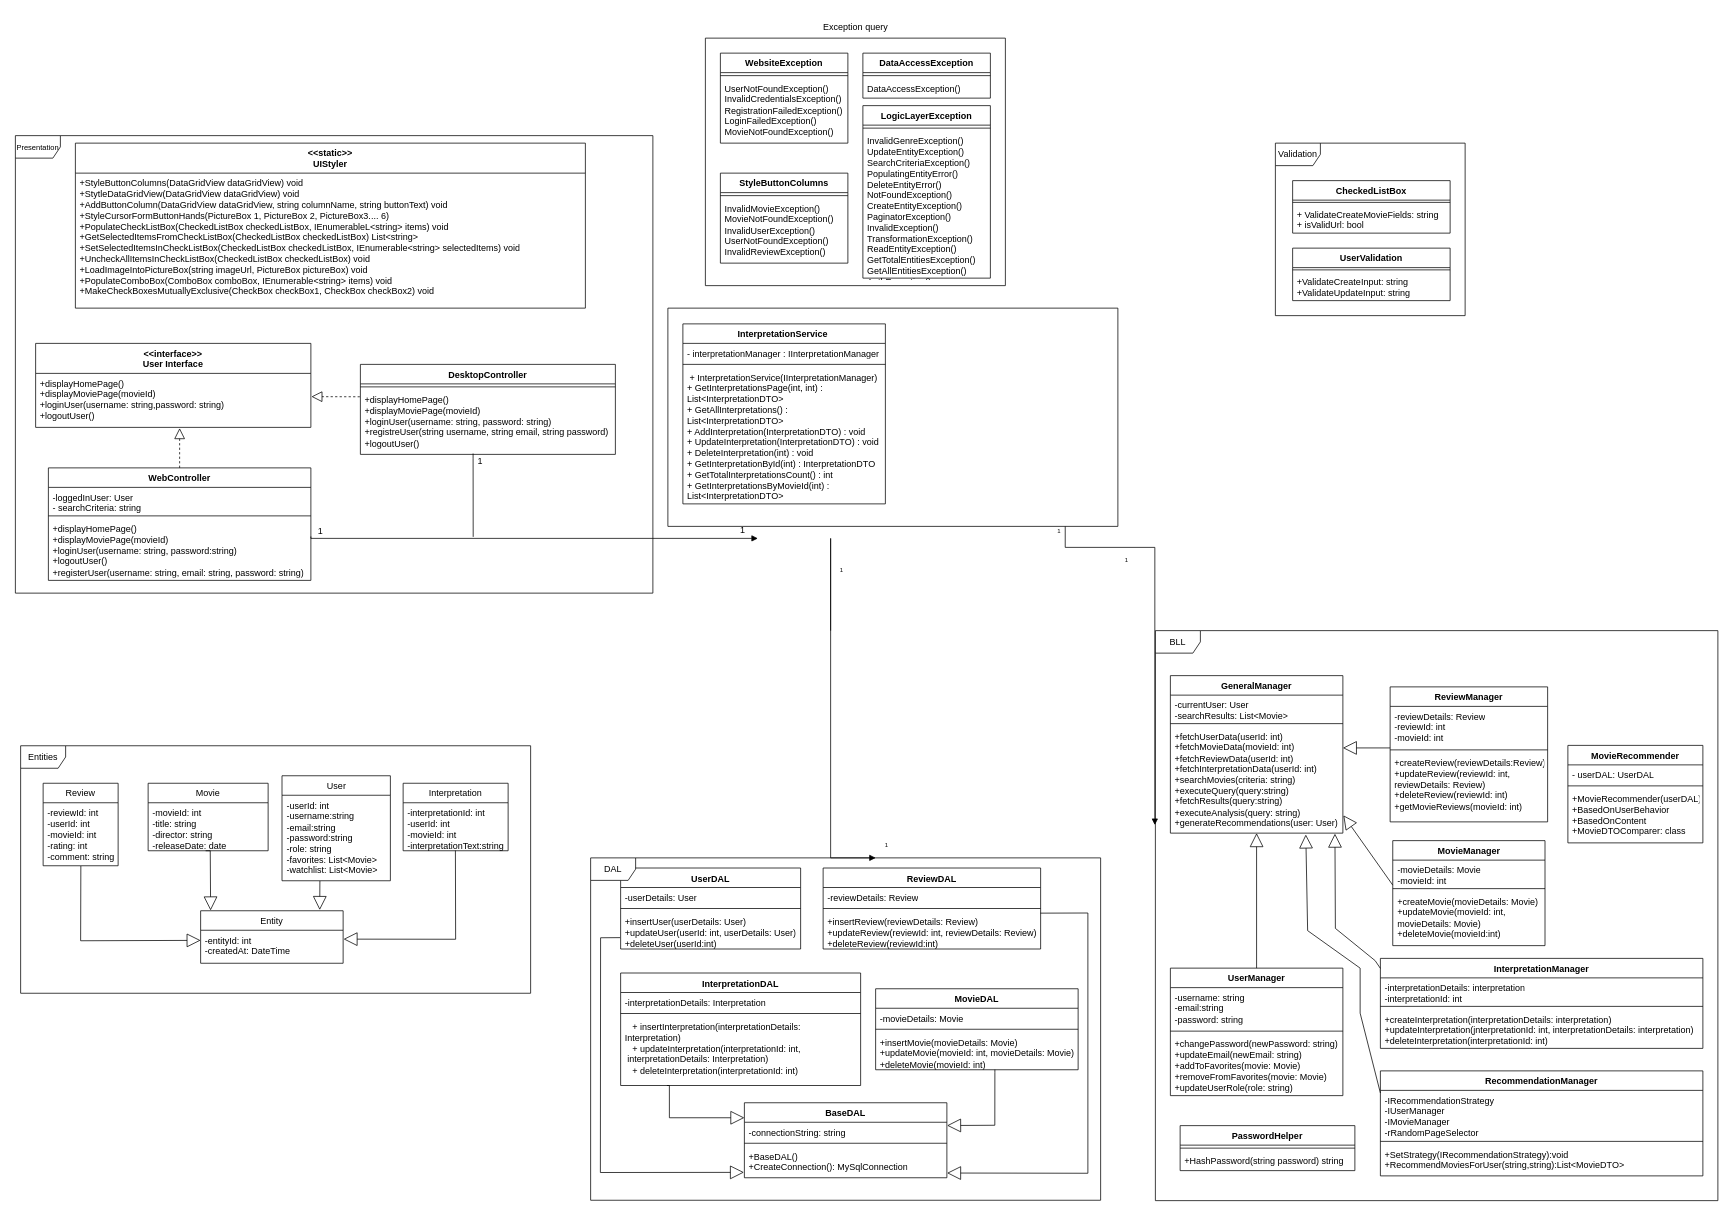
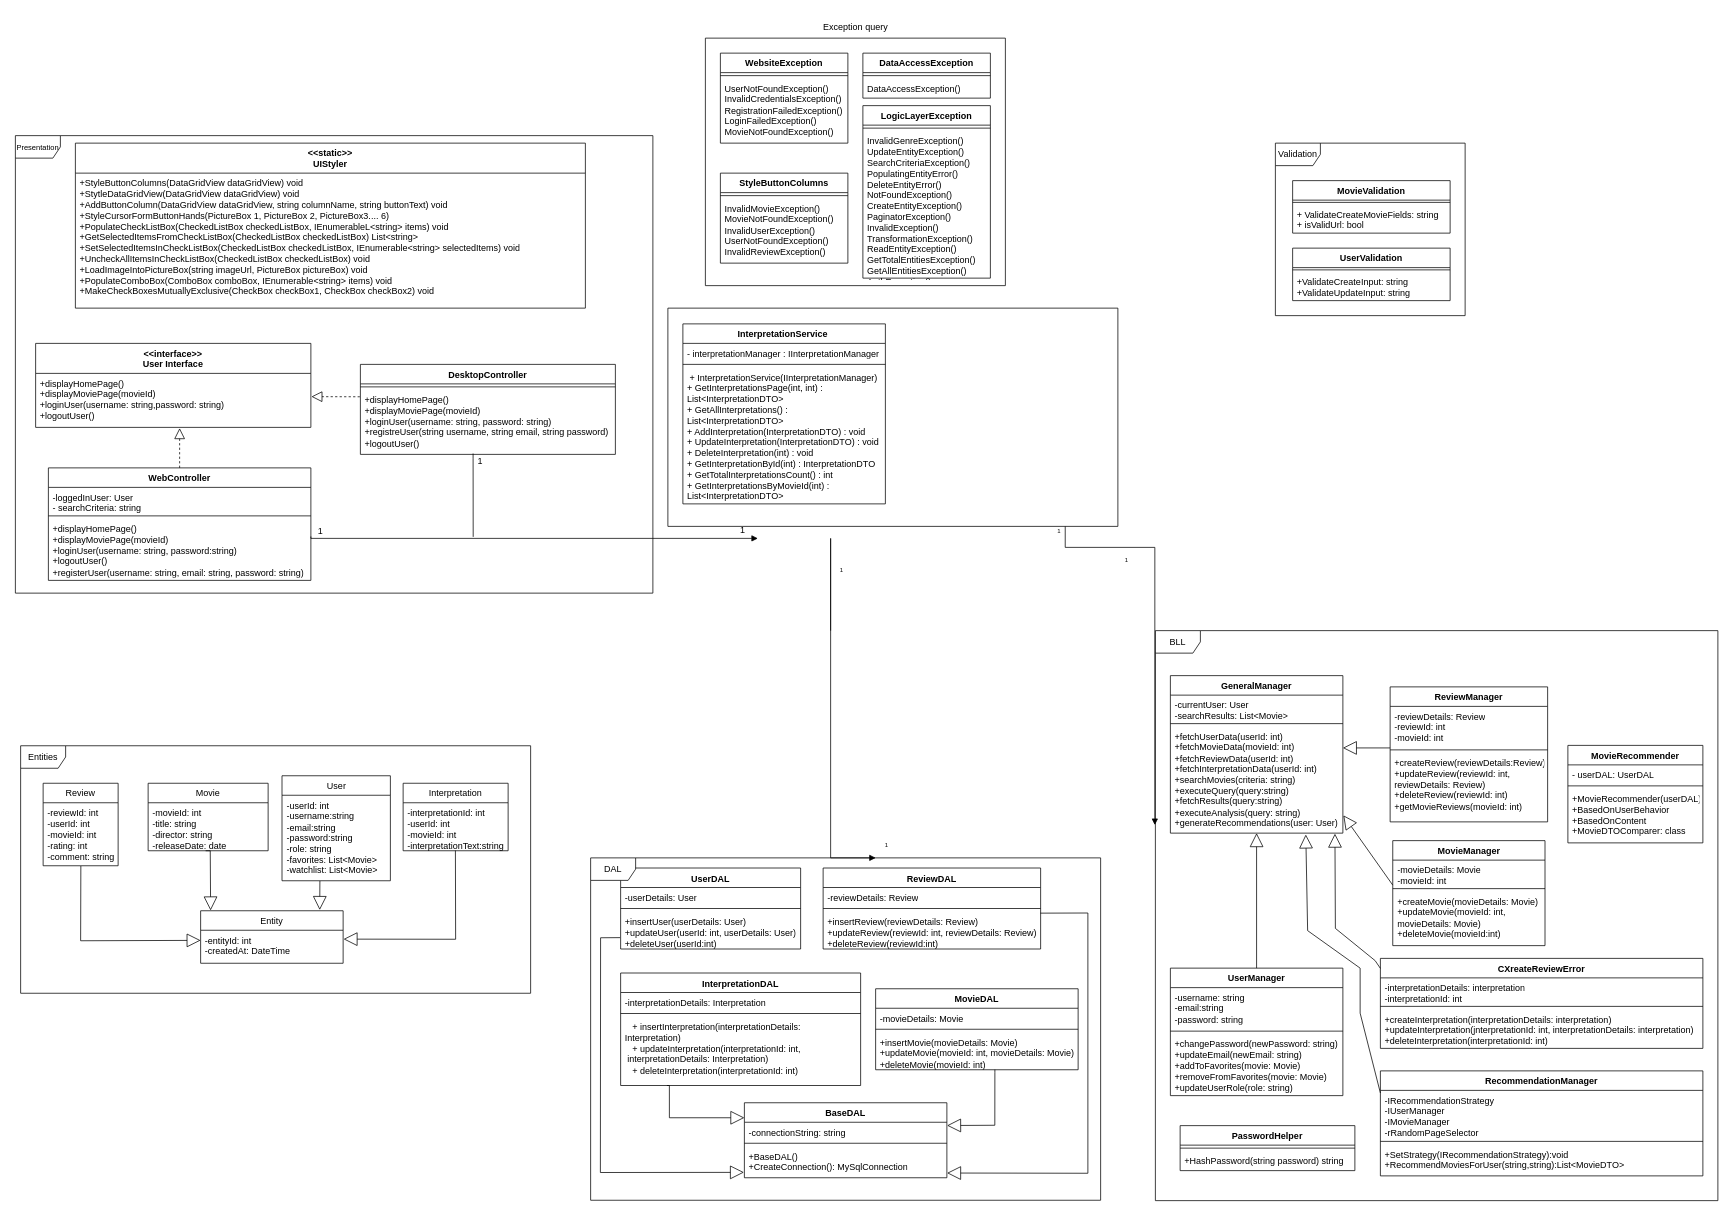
node "CheckedListBox": label "CheckedListBox" -> "MovieValidation"
node "InterpretationManager": label "InterpretationManager" -> "CXreateReviewError"
